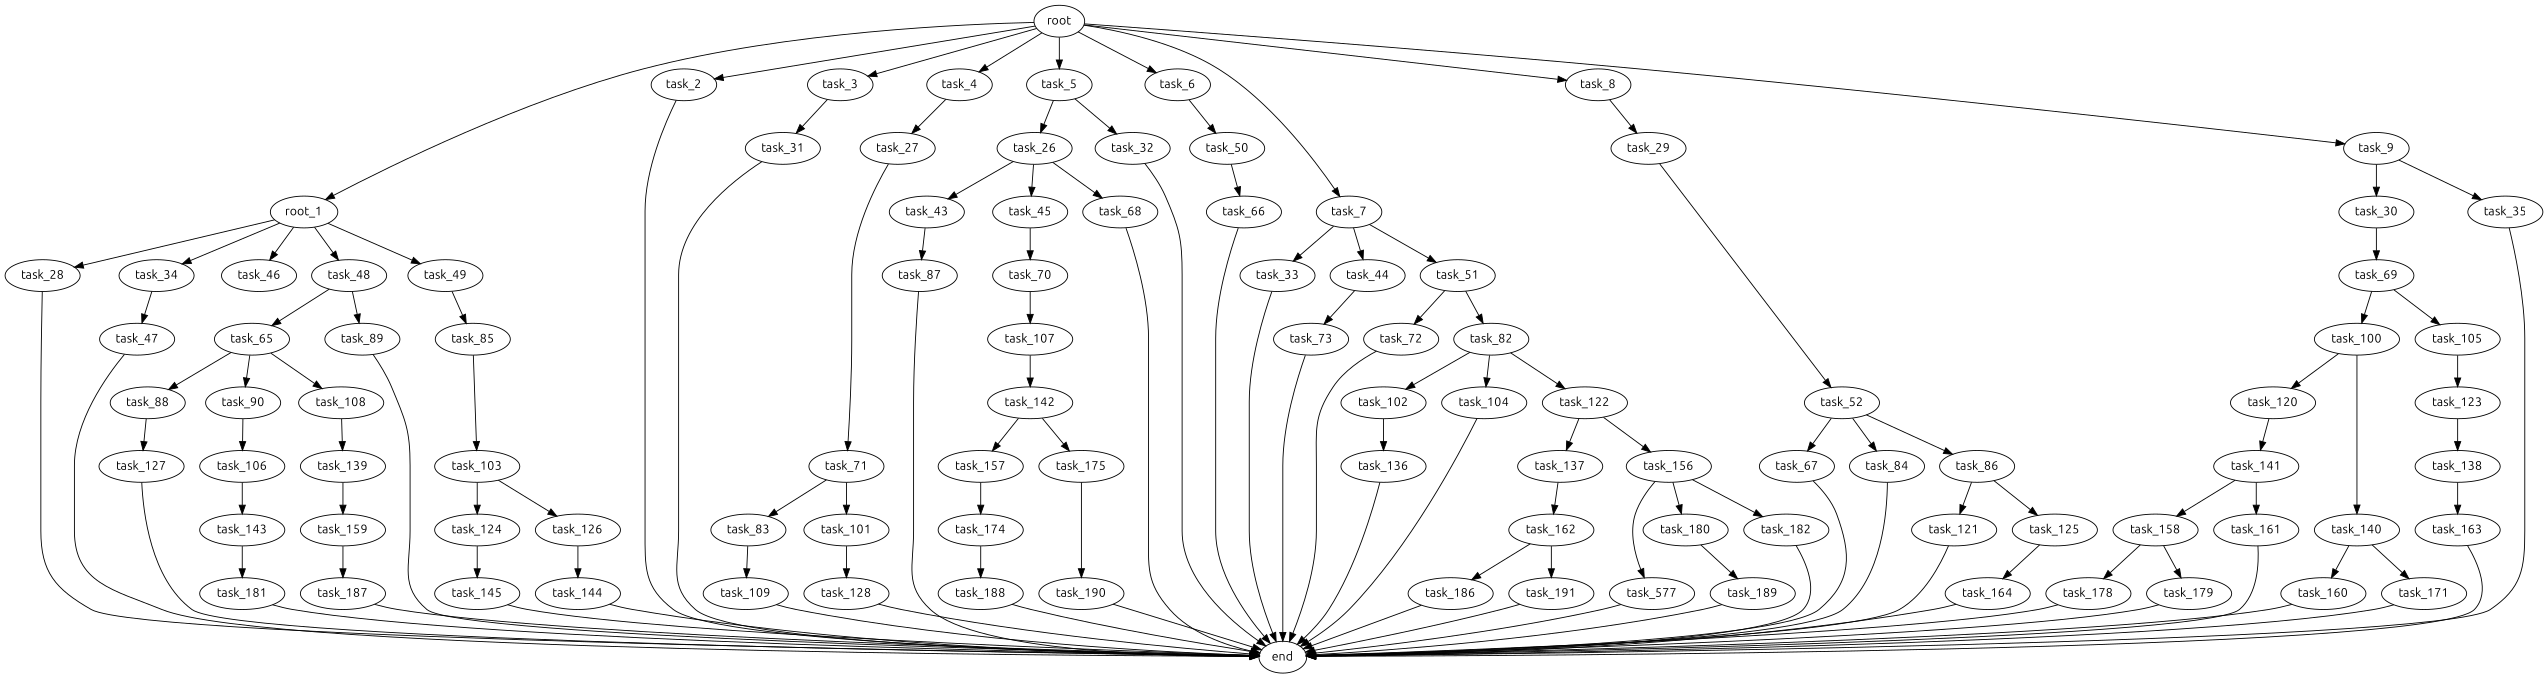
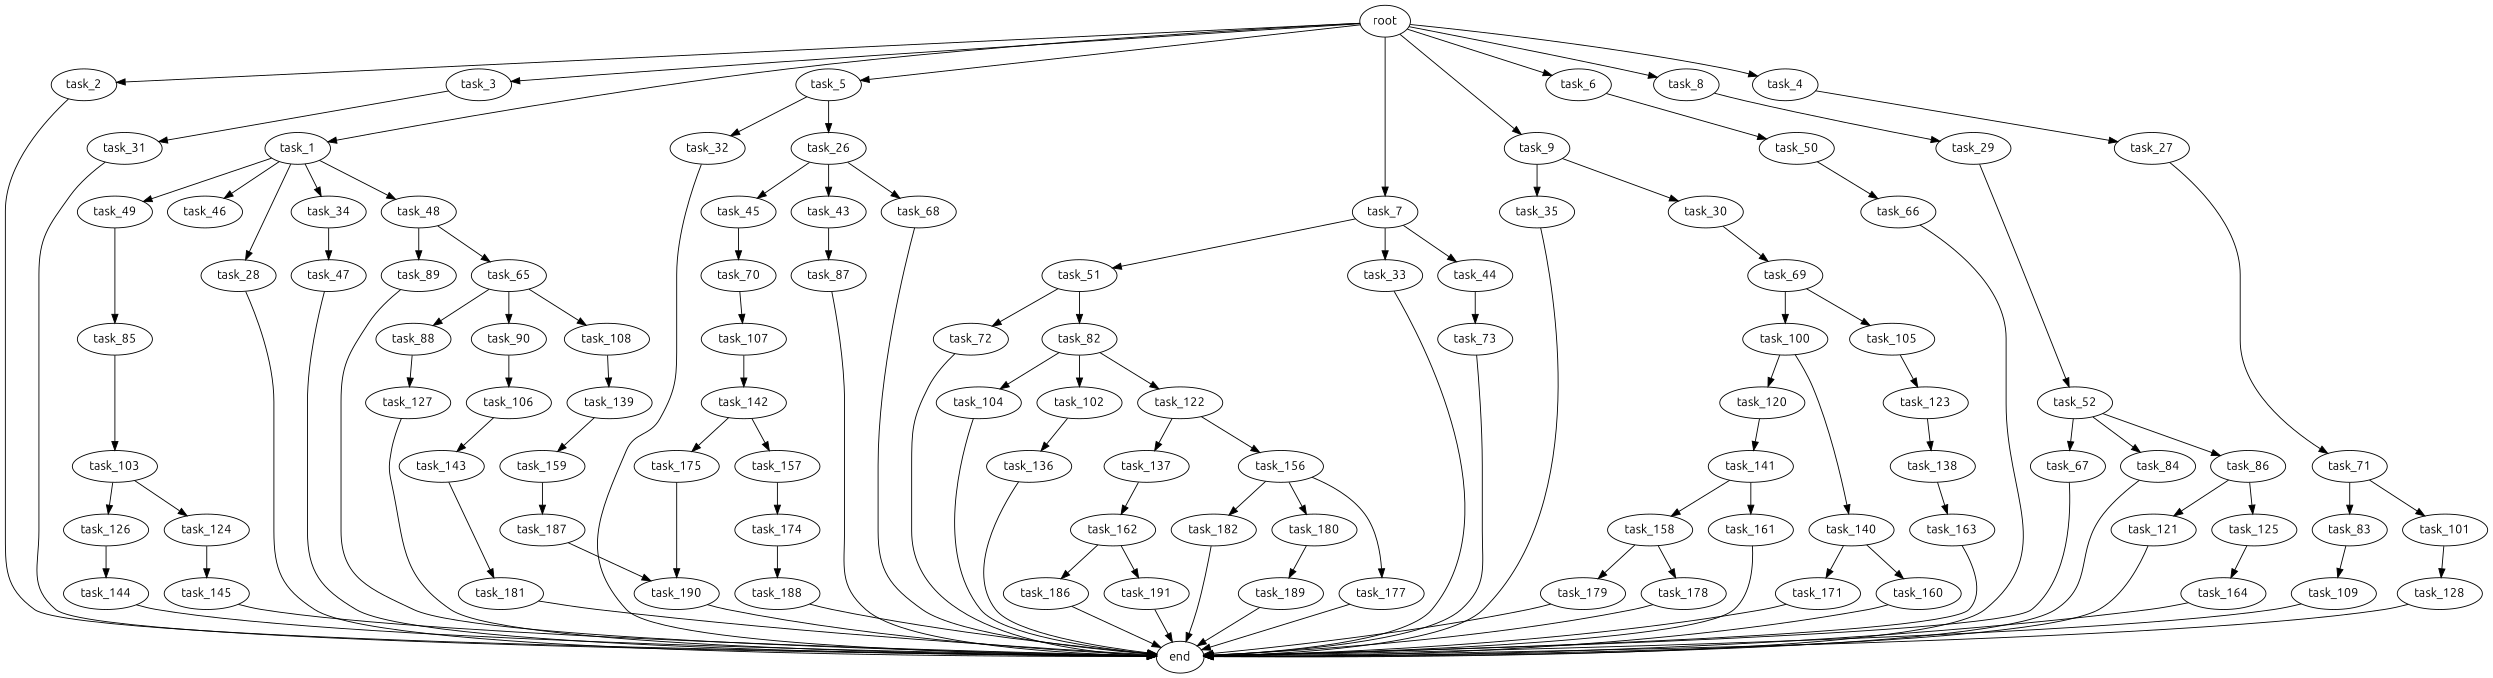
node "root_1": label "root_1" -> "task_1"
node "task_577": label "task_577" -> "task_177"
edge "task_187" -> "end": now "task_187" -> "task_190"
